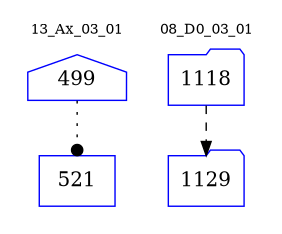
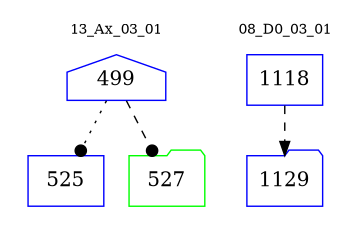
node "1118": shape folder -> box
node "521": label "521" -> "525"
node "527": added
